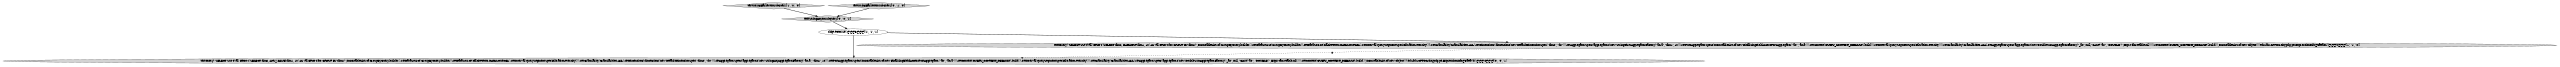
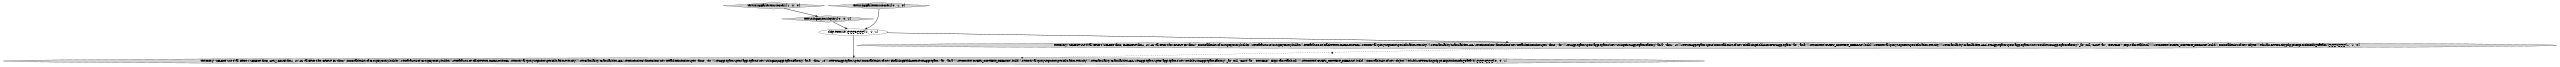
edge "testStringEarliestInSubquery['0', '1', '0']" -> "testStringAnyInSubquery['0', '0', '1']": now "testStringEarliestInSubquery['0', '1', '0']" -> "skipVectorize()@@@3@@@['1', '1', '1']"
